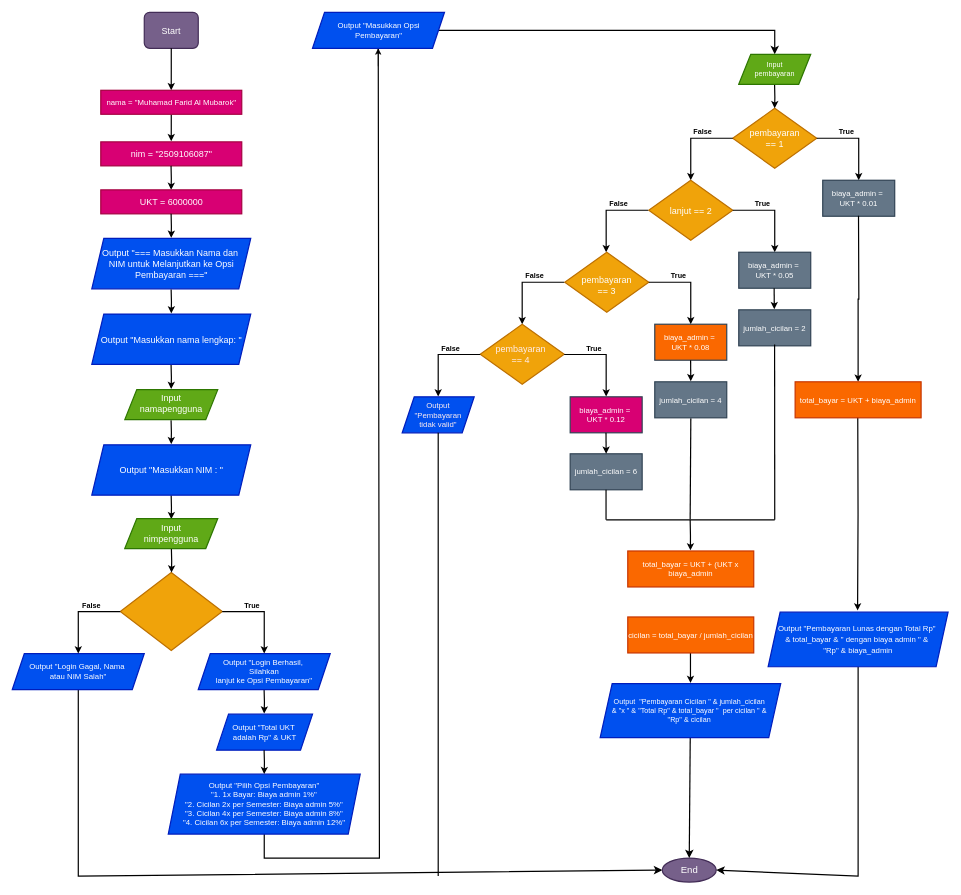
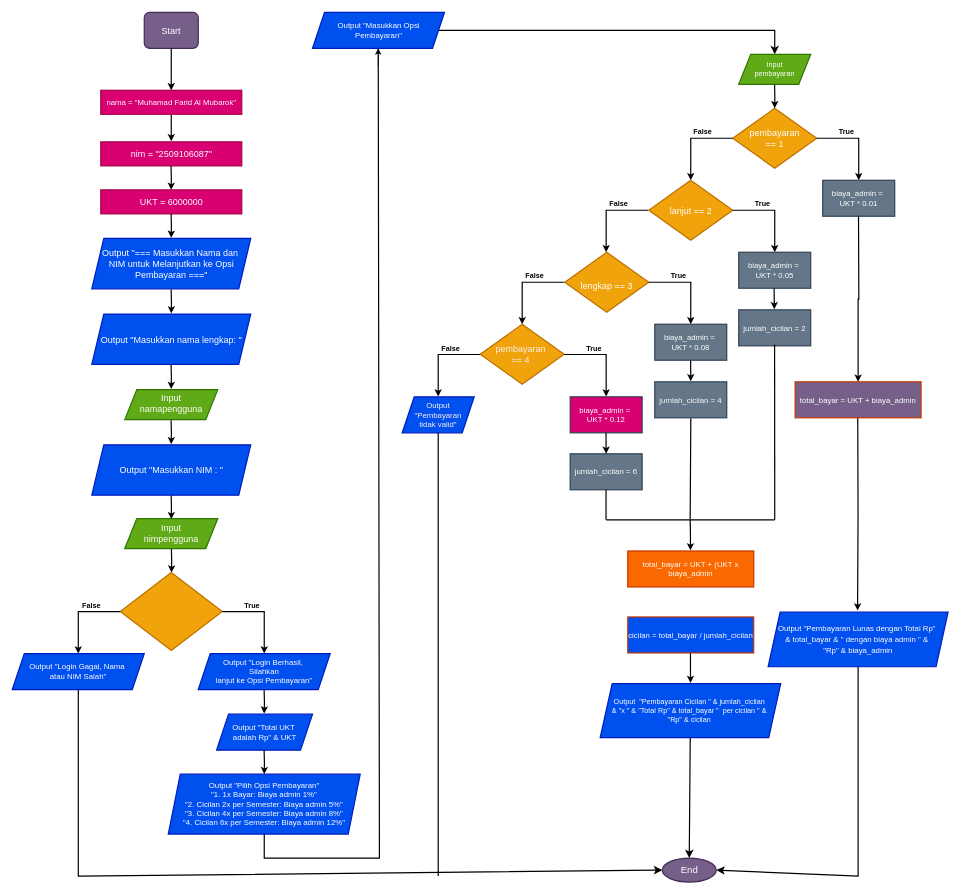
node "pembayaran == 3": label "pembayaran == 3" -> "lengkap == 3"
node "biaya_admin = UKT * 0.08": fillcolor #fa6800 -> #647687
node "total_bayar = UKT + biaya_admin": fillcolor #fa6800 -> #76608a
node "cicilan = total_bayar / jumlah_cicilan": fillcolor #fa6800 -> #0050ef
